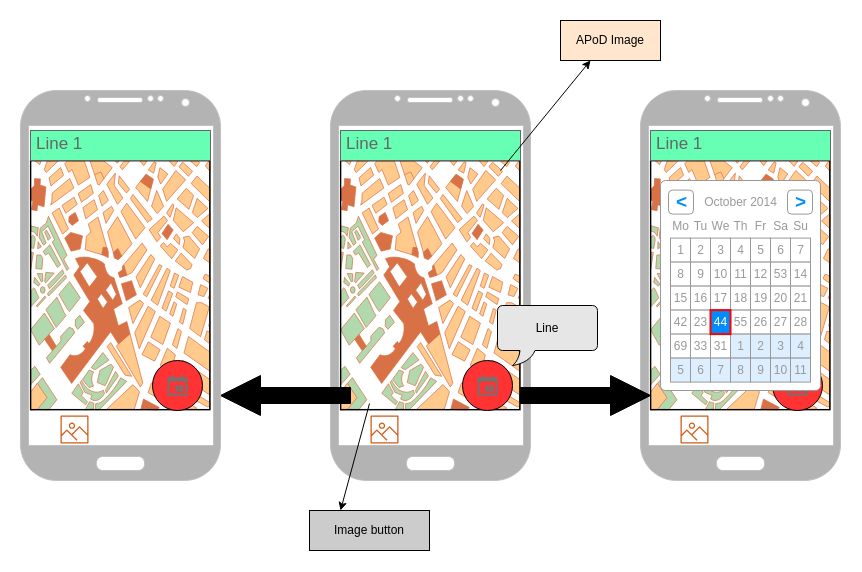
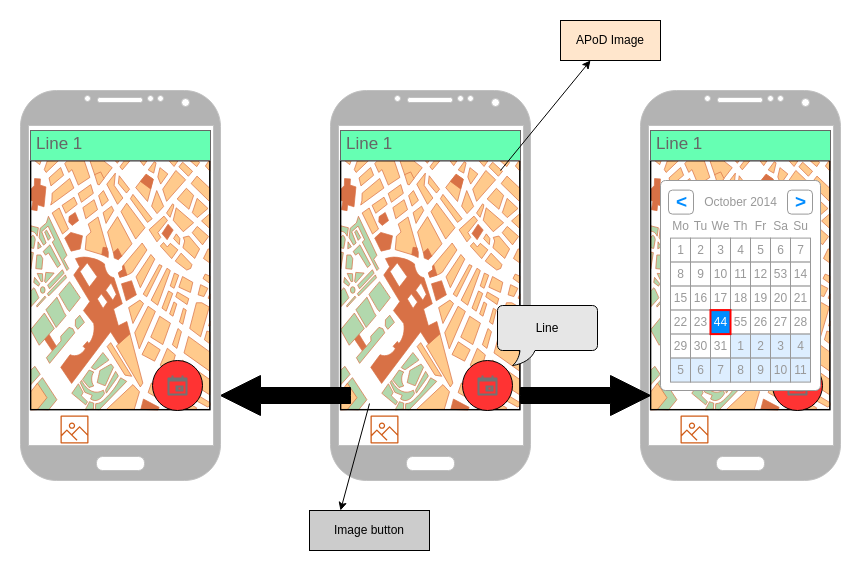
node "42": label "42" -> "22"
node "69": label "69" -> "29"
node "33": label "33" -> "30"
